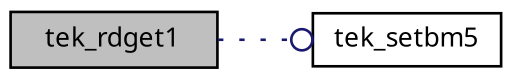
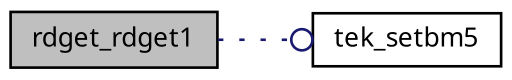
node "tek_rdget1": label "tek_rdget1" -> "rdget_rdget1"
